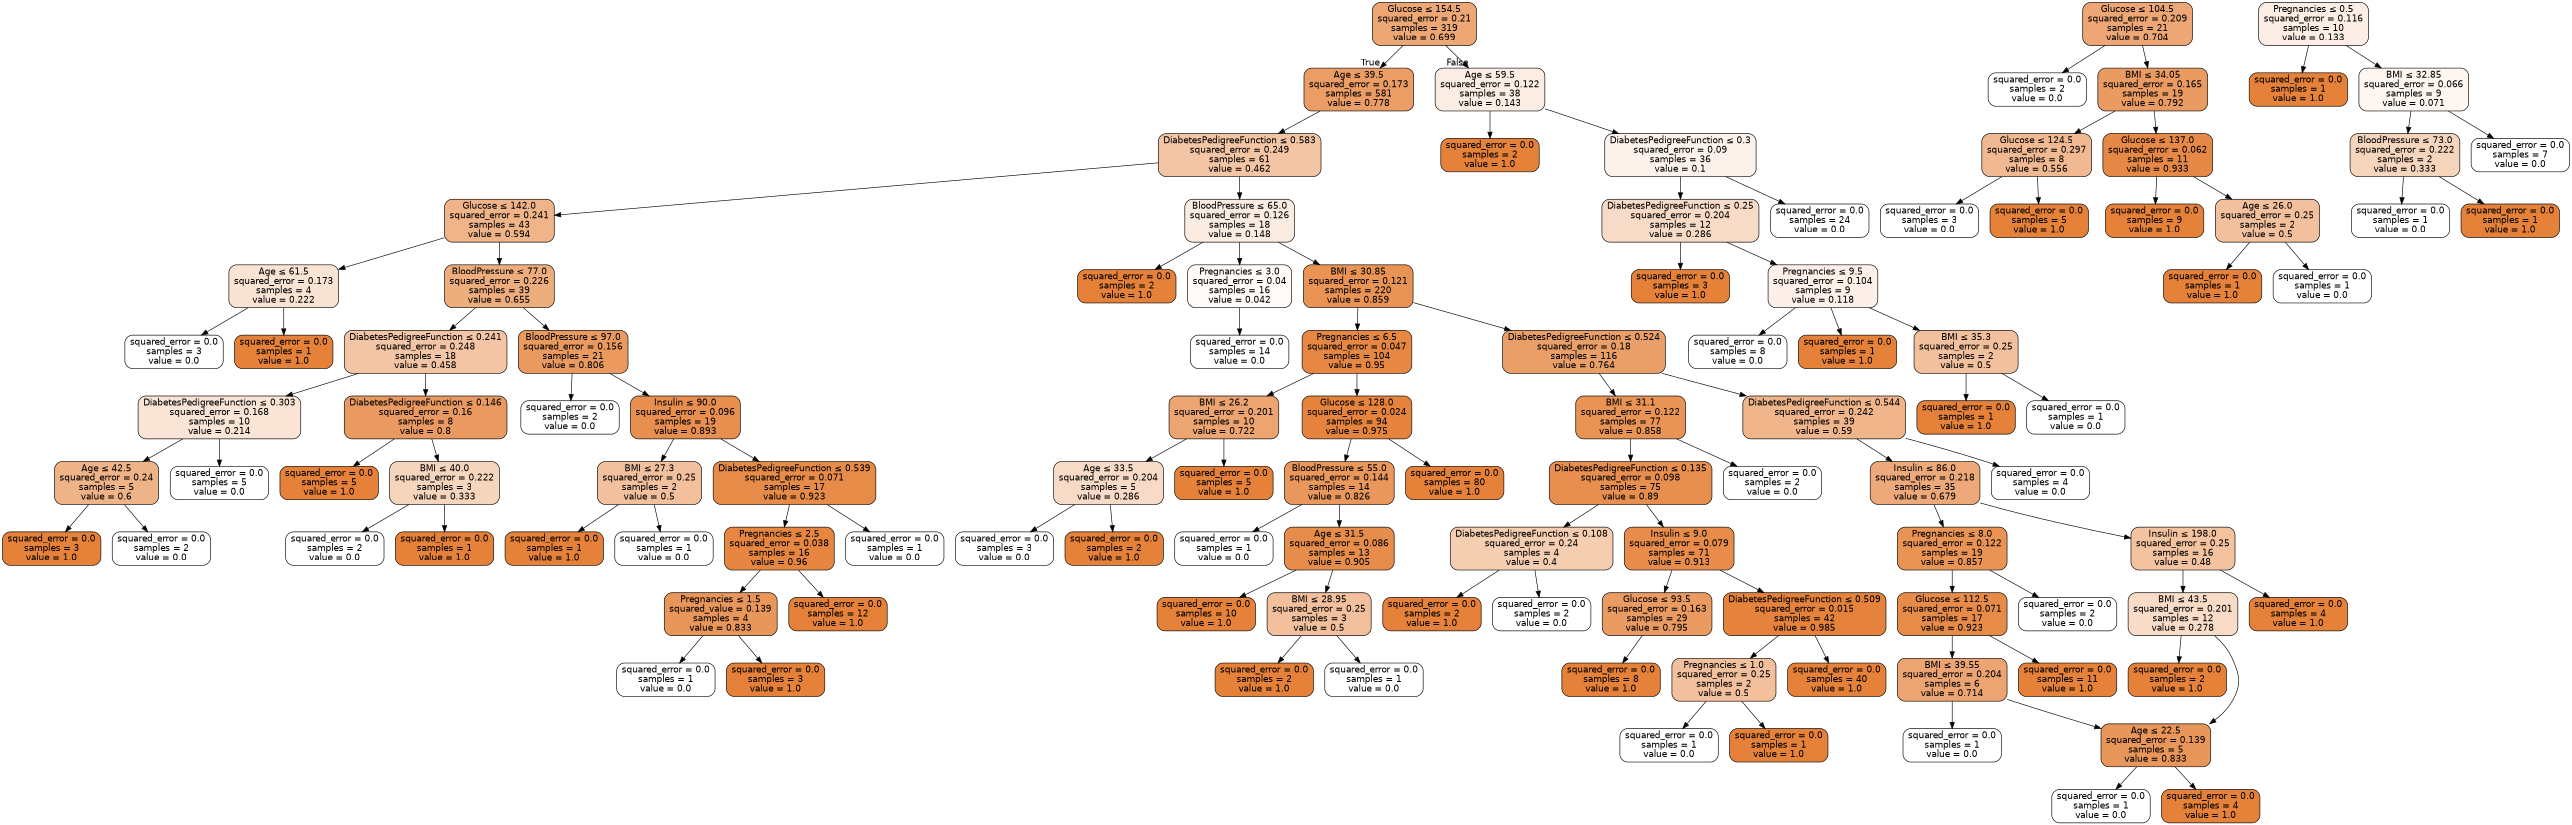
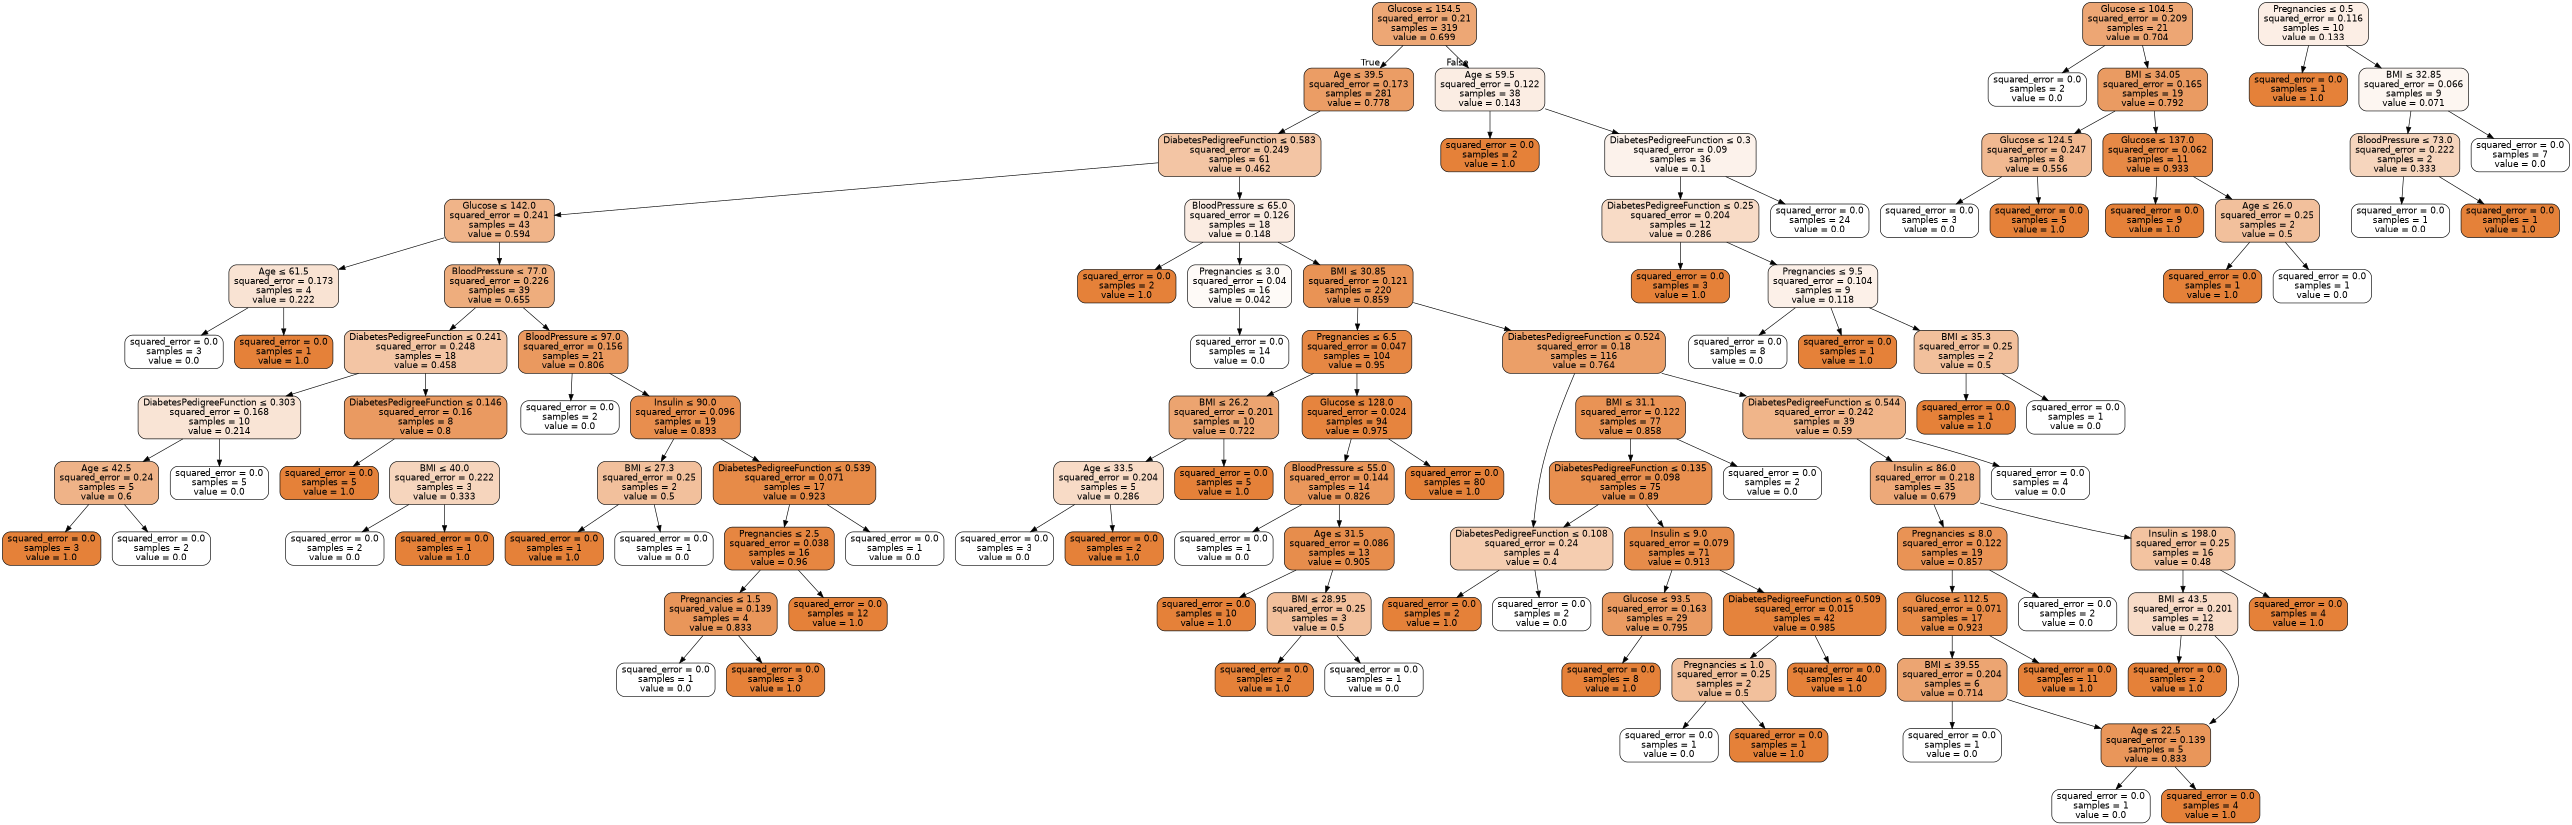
node "Age ≤ 39.5": text "samples = 581" -> "samples = 281"
node "Glucose ≤ 124.5": text "squared_error = 0.297" -> "squared_error = 0.247"
edge "DiabetesPedigreeFunction ≤ 0.524" -> "BMI ≤ 31.1": now "DiabetesPedigreeFunction ≤ 0.524" -> "DiabetesPedigreeFunction ≤ 0.108"
edge "DiabetesPedigreeFunction ≤ 0.146" -> "BMI ≤ 40.0": removed
